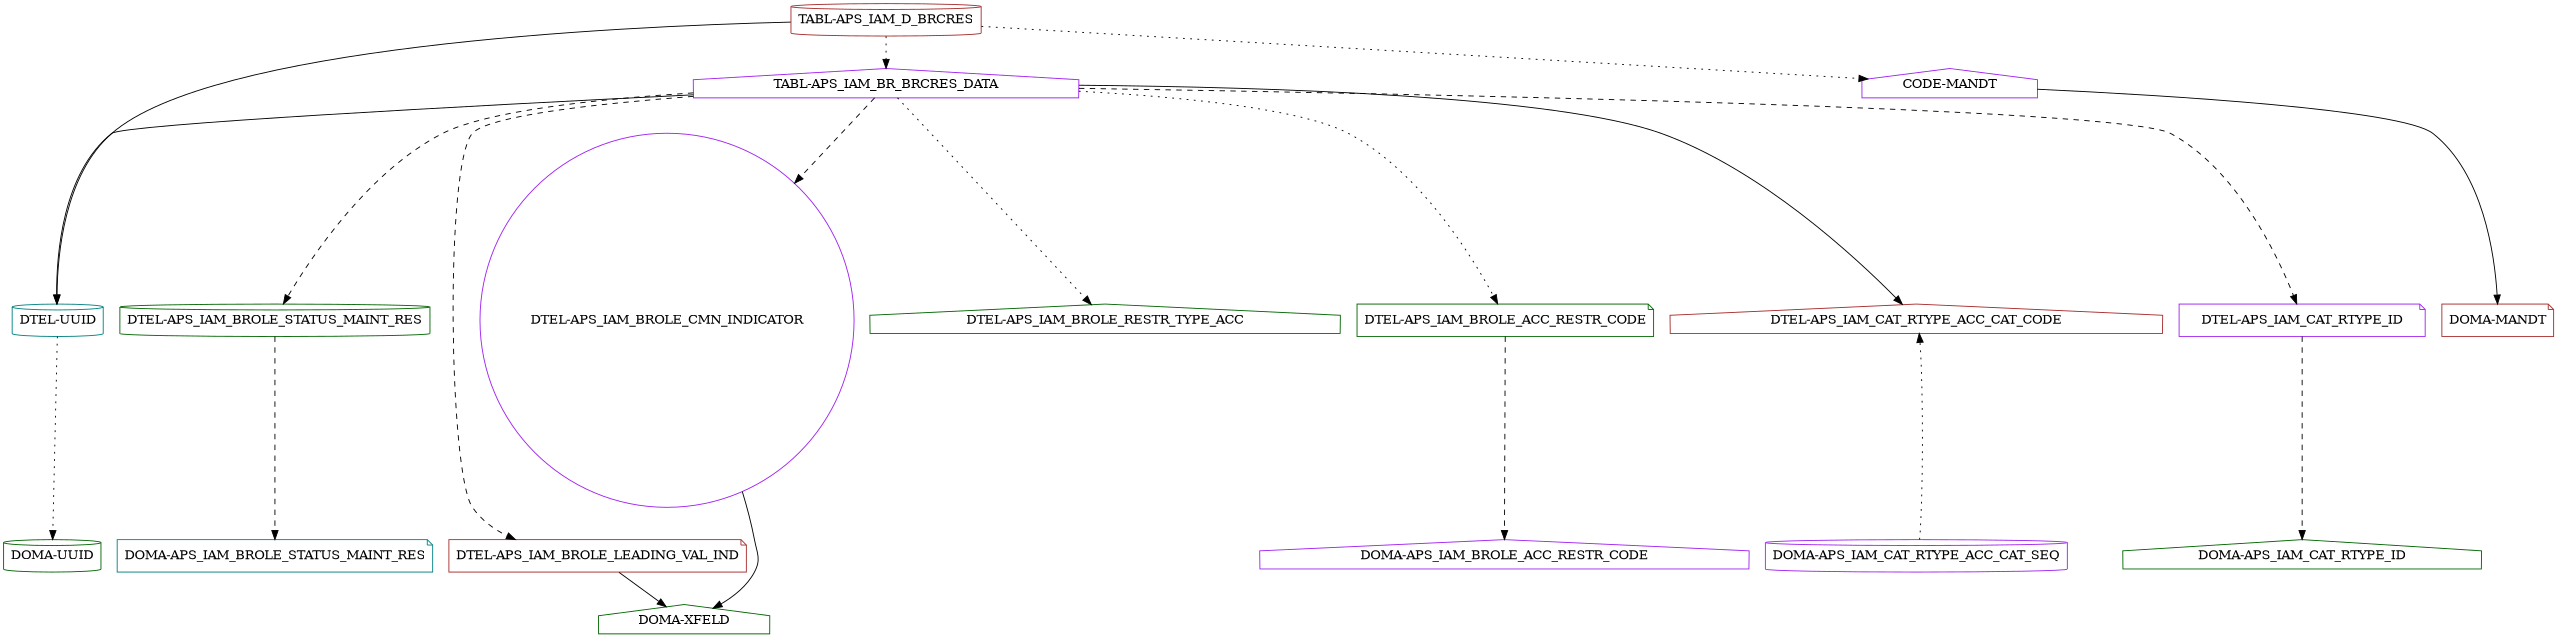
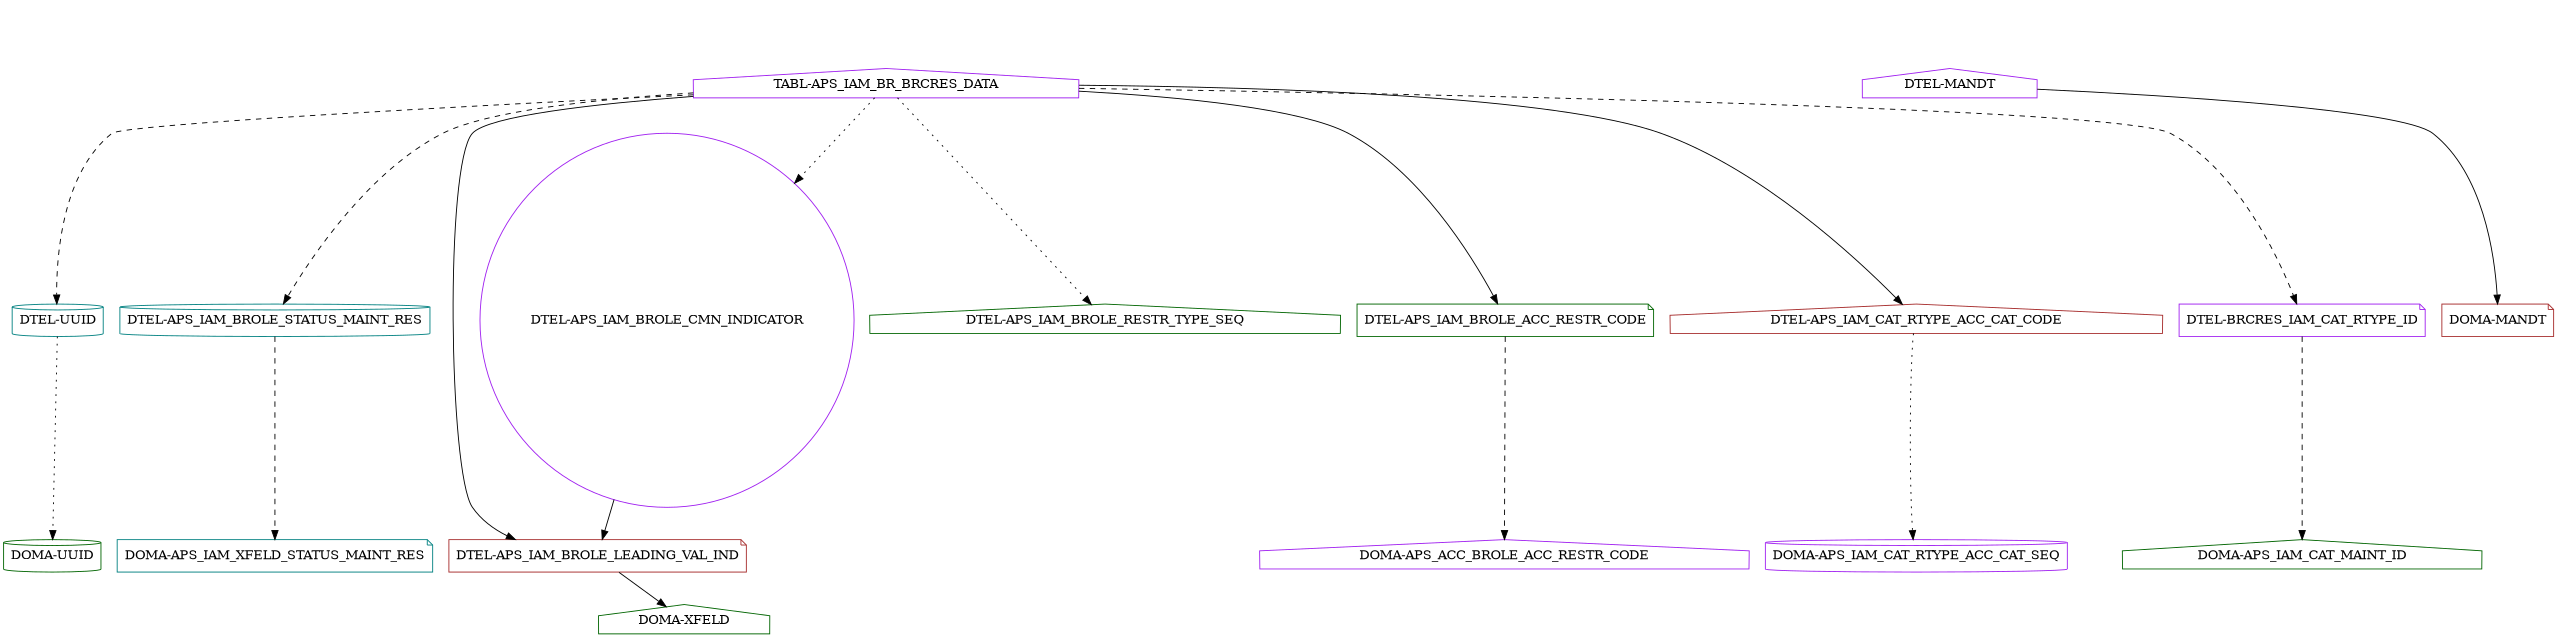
node "TABL-APS_IAM_D_BRCRES": removed
node "CODE-MANDT": label "CODE-MANDT" -> "DTEL-MANDT"
edge "TABL-APS_IAM_BR_BRCRES_DATA" -> "DTEL-UUID": style solid -> dashed
edge "TABL-APS_IAM_BR_BRCRES_DATA" -> "DTEL-APS_IAM_BROLE_ACC_RESTR_CODE": style dotted -> solid
edge "TABL-APS_IAM_BR_BRCRES_DATA" -> "DTEL-APS_IAM_BROLE_CMN_INDICATOR": style dashed -> dotted
edge "TABL-APS_IAM_BR_BRCRES_DATA" -> "DTEL-APS_IAM_BROLE_LEADING_VAL_IND": style dashed -> solid
node "DTEL-APS_IAM_BROLE_STATUS_MAINT_RES": color darkgreen -> teal
node "DTEL-APS_IAM_BROLE_RESTR_TYPE_ACC": label "DTEL-APS_IAM_BROLE_RESTR_TYPE_ACC" -> "DTEL-APS_IAM_BROLE_RESTR_TYPE_SEQ"
node "DTEL-APS_IAM_CAT_RTYPE_ID": label "DTEL-APS_IAM_CAT_RTYPE_ID" -> "DTEL-BRCRES_IAM_CAT_RTYPE_ID"
edge "DOMA-APS_IAM_CAT_RTYPE_ACC_CAT_SEQ" -> "DTEL-APS_IAM_CAT_RTYPE_ACC_CAT_CODE": reversed
edge "DTEL-APS_IAM_BROLE_CMN_INDICATOR" -> "DOMA-XFELD": now "DTEL-APS_IAM_BROLE_CMN_INDICATOR" -> "DTEL-APS_IAM_BROLE_LEADING_VAL_IND"
node "DOMA-APS_IAM_BROLE_STATUS_MAINT_RES": label "DOMA-APS_IAM_BROLE_STATUS_MAINT_RES" -> "DOMA-APS_IAM_XFELD_STATUS_MAINT_RES"
node "DOMA-APS_IAM_BROLE_ACC_RESTR_CODE": label "DOMA-APS_IAM_BROLE_ACC_RESTR_CODE" -> "DOMA-APS_ACC_BROLE_ACC_RESTR_CODE"
node "DOMA-APS_IAM_CAT_RTYPE_ID": label "DOMA-APS_IAM_CAT_RTYPE_ID" -> "DOMA-APS_IAM_CAT_MAINT_ID"
